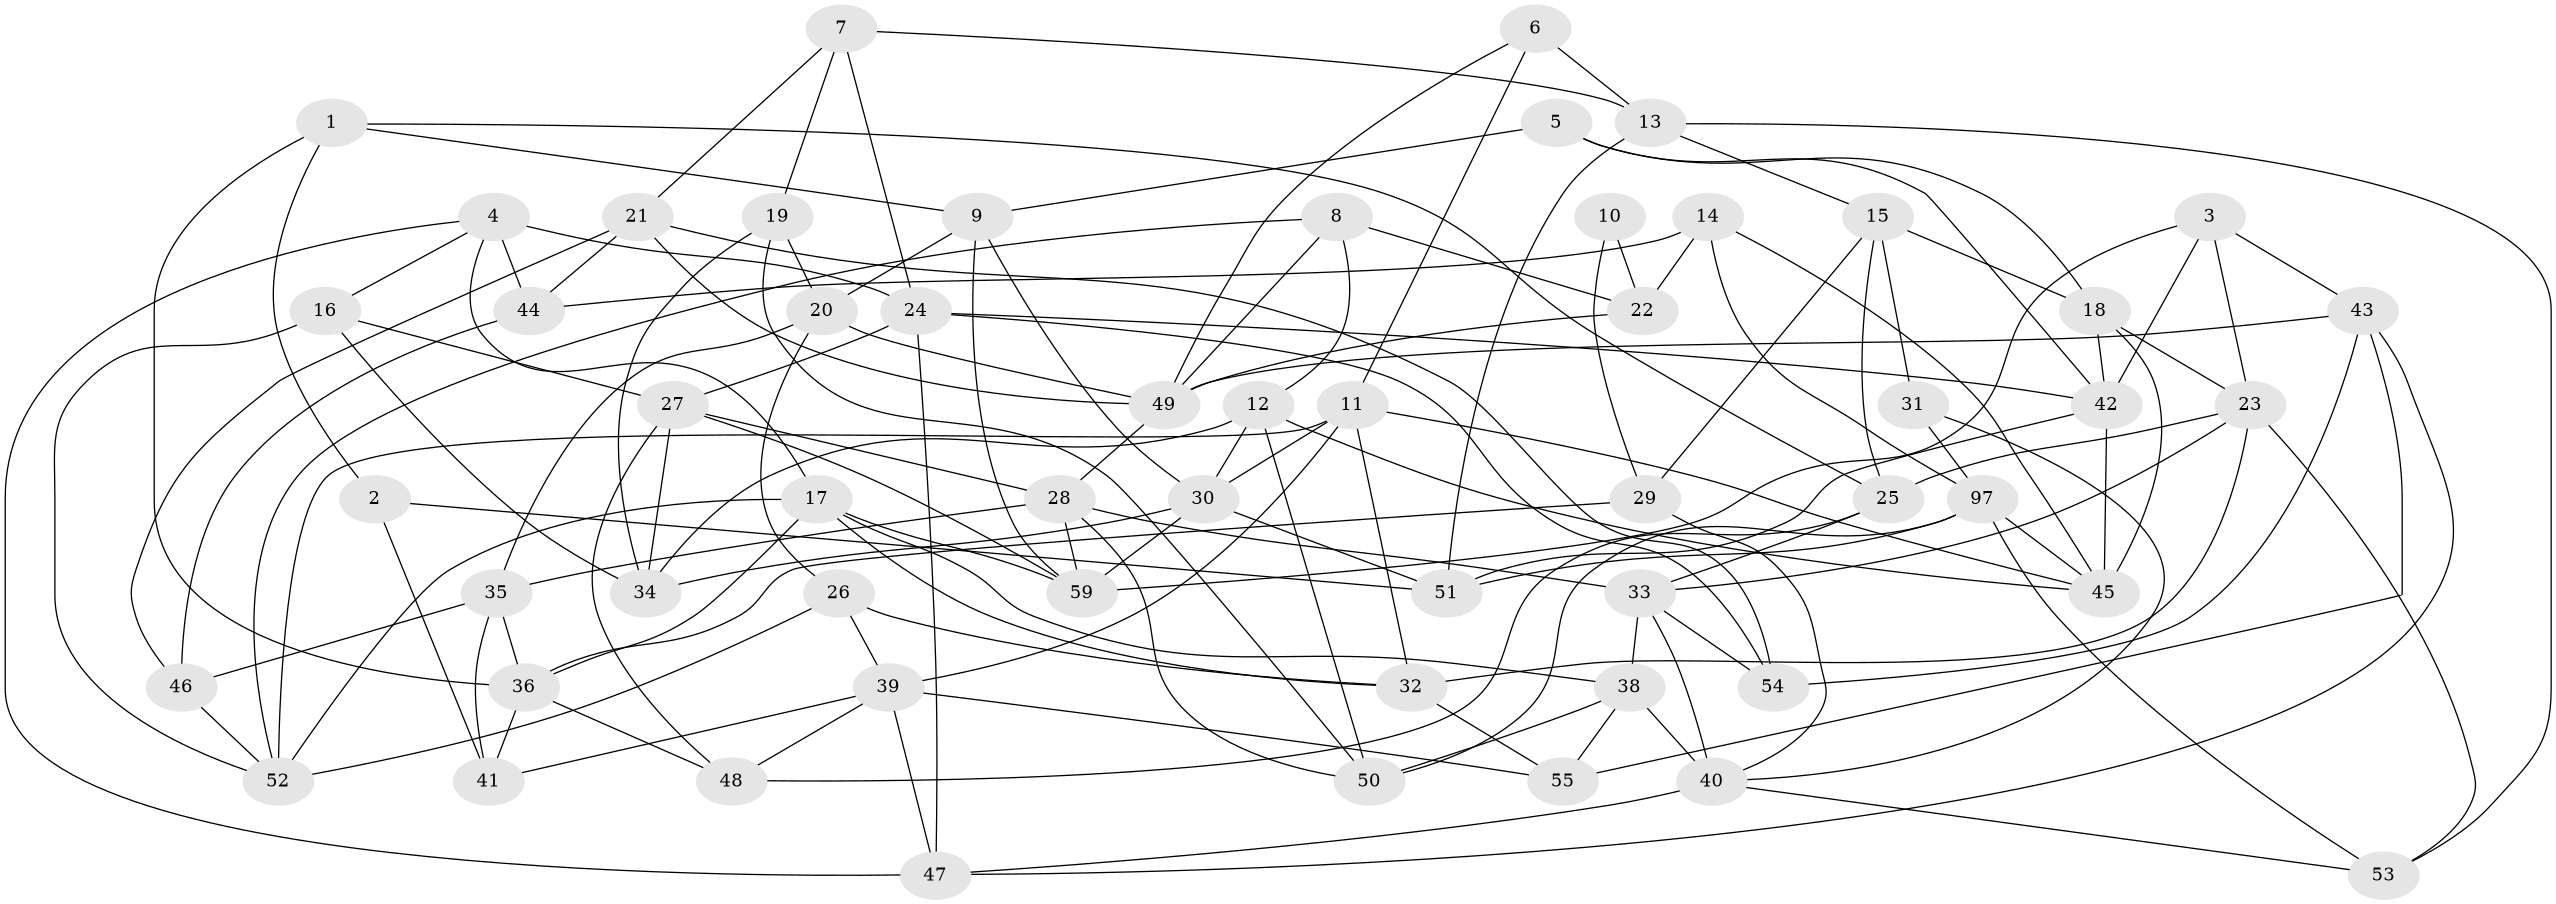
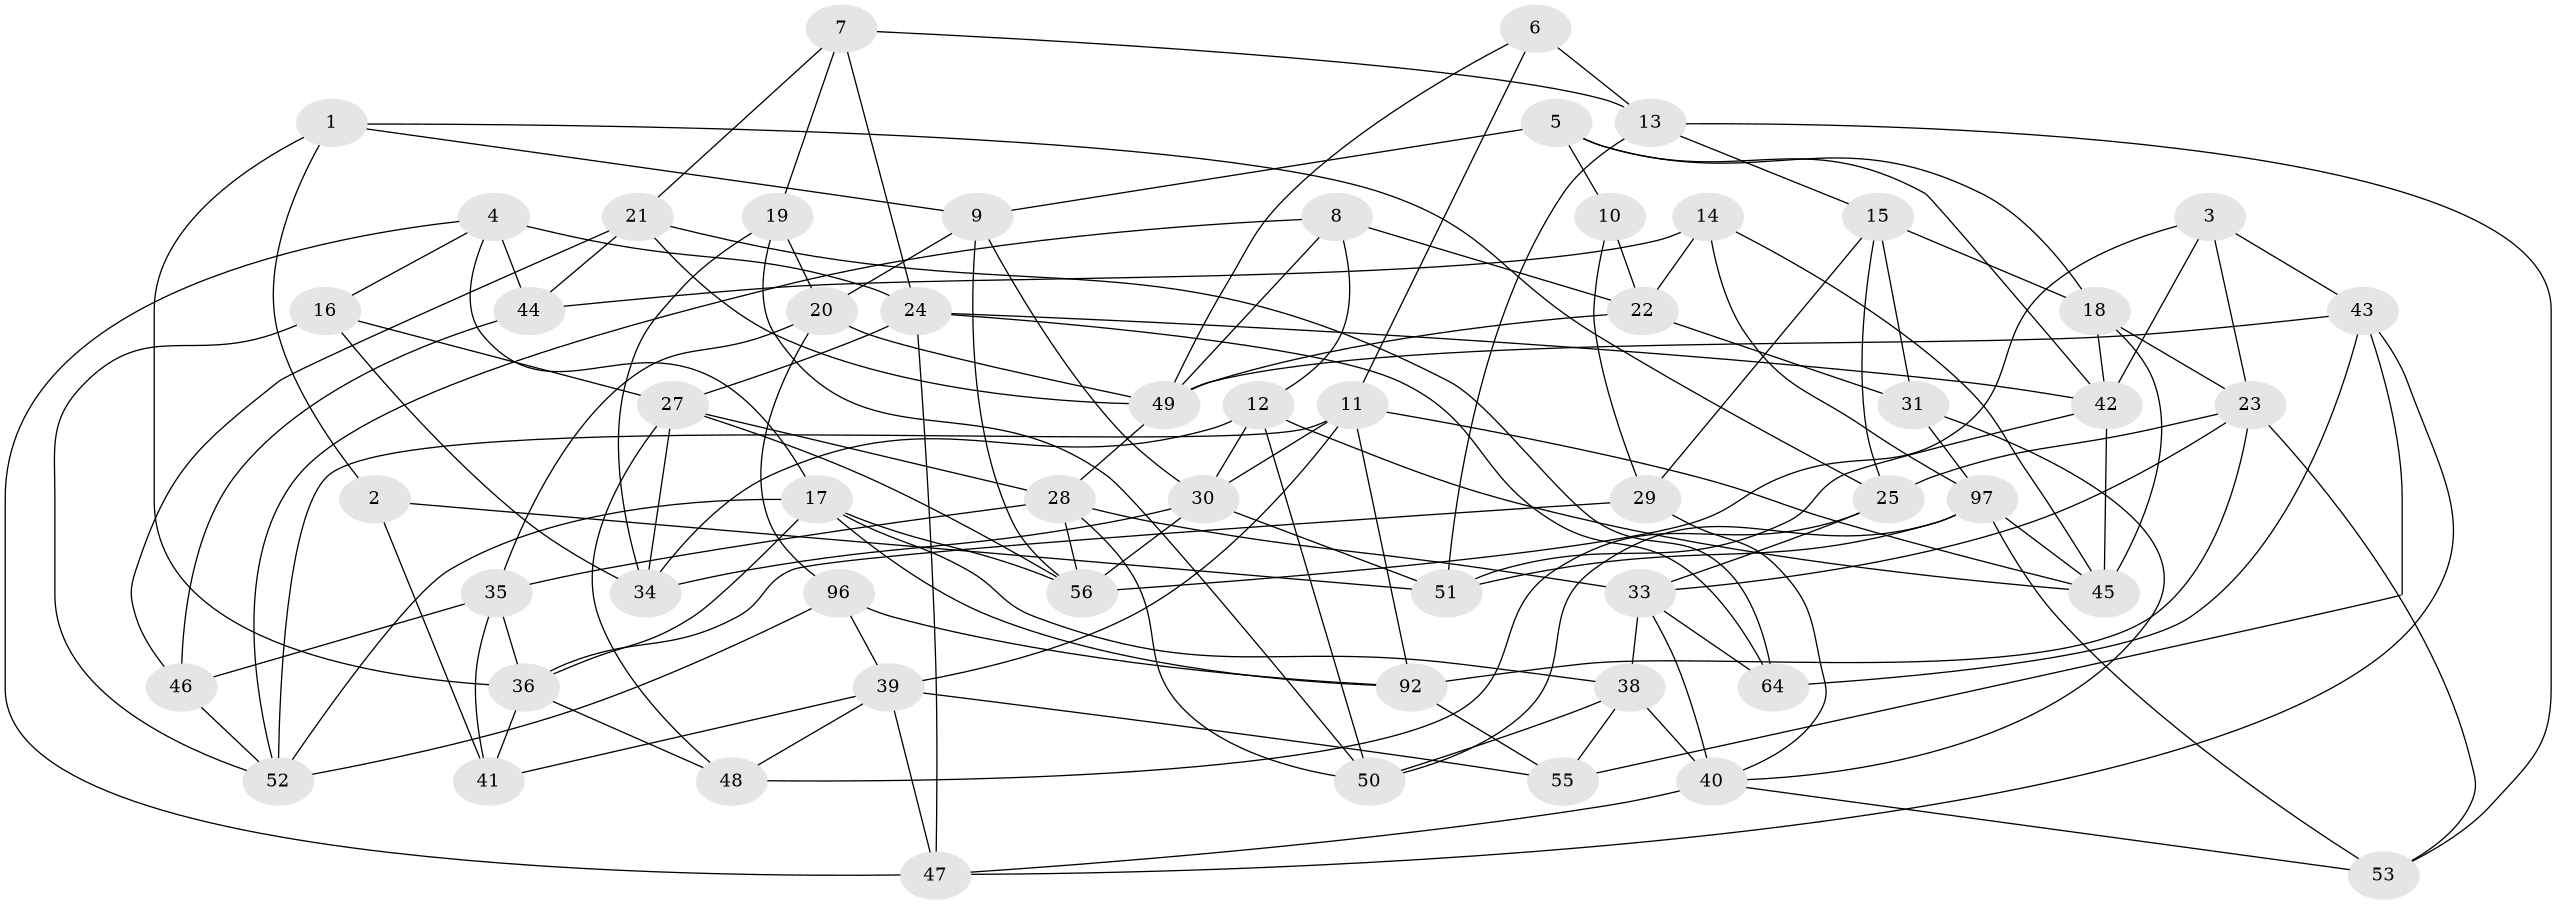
edge "5" -- "10": added
edge "22" -- "31": added
node "26": label "26" -> "96"
node "59": label "59" -> "56"
node "32": label "32" -> "92"
node "54": label "54" -> "64"
